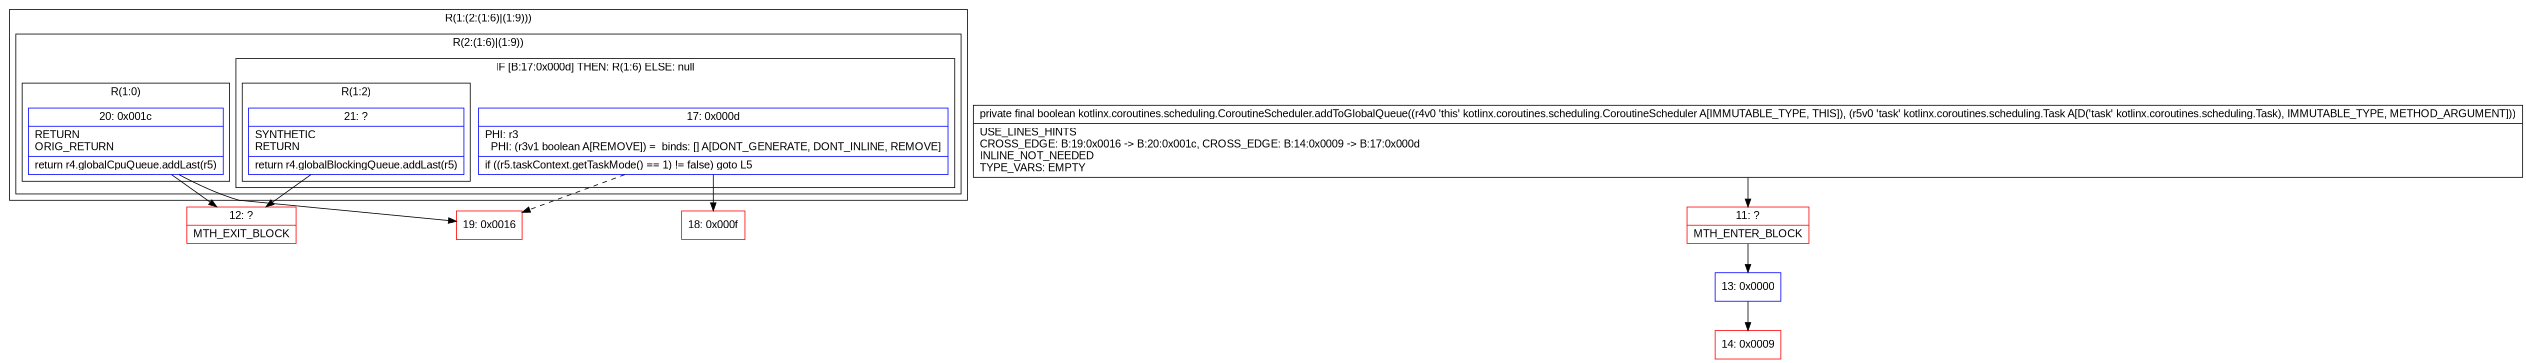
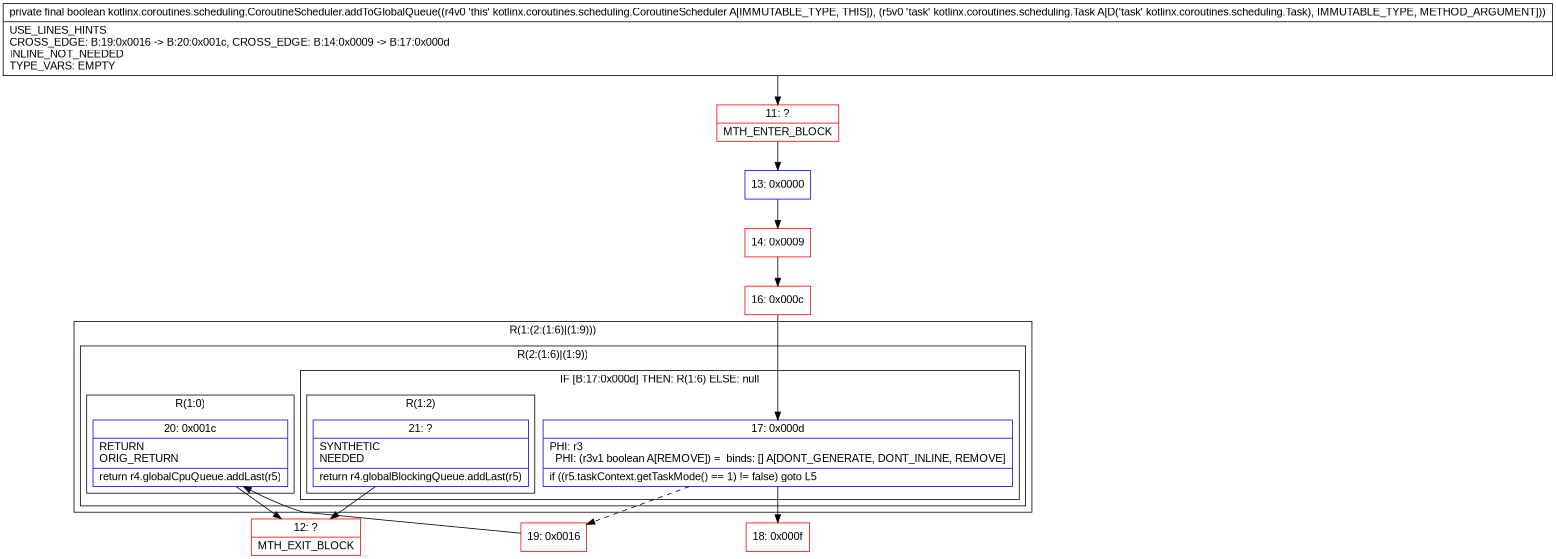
node "21: ?": text "RETURN" -> "NEEDED"
edge "20: 0x001c" -> "19: 0x0016": reversed
node "16: 0x000c": added
